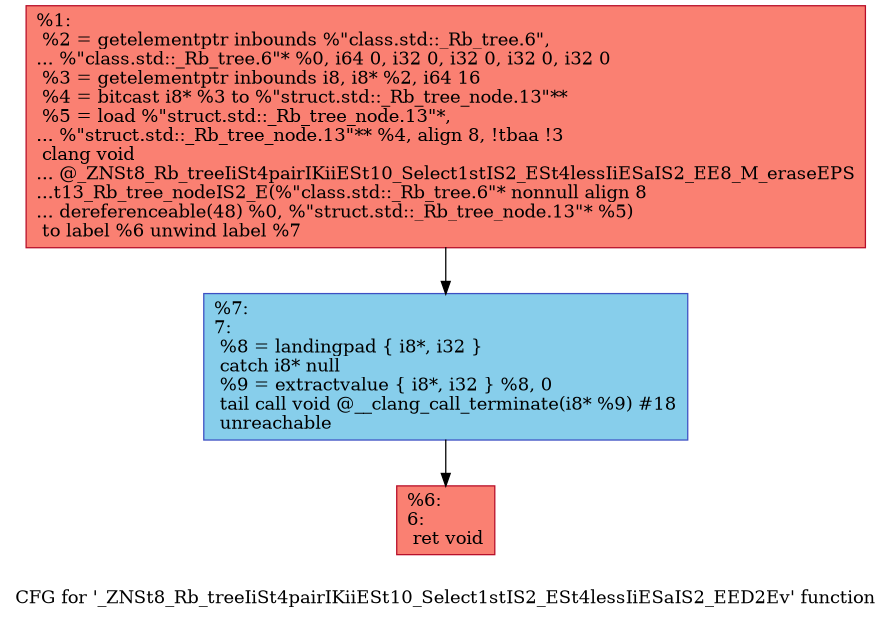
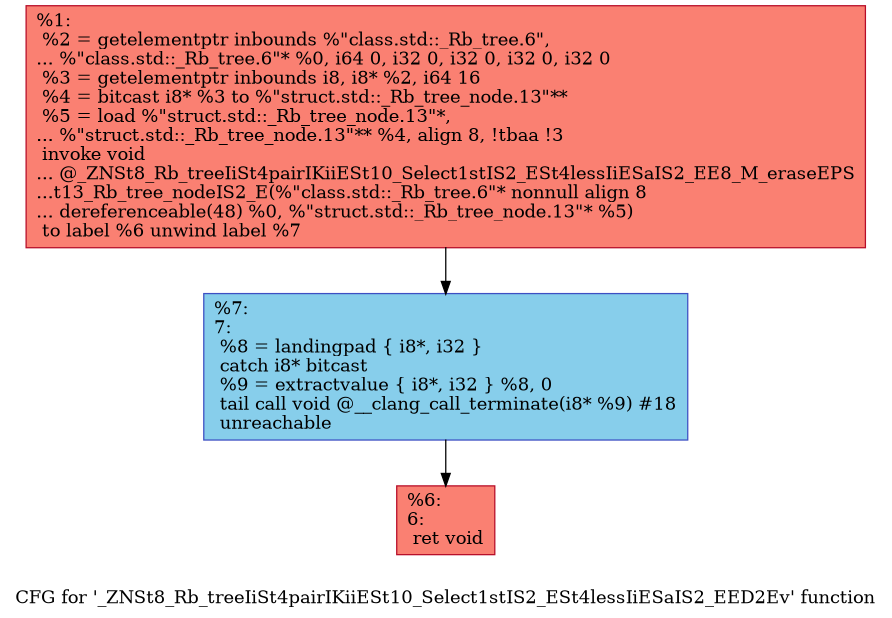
node "%1:": text "clang void" -> "invoke void"
node "%7:": text "catch i8* null" -> "catch i8* bitcast"
